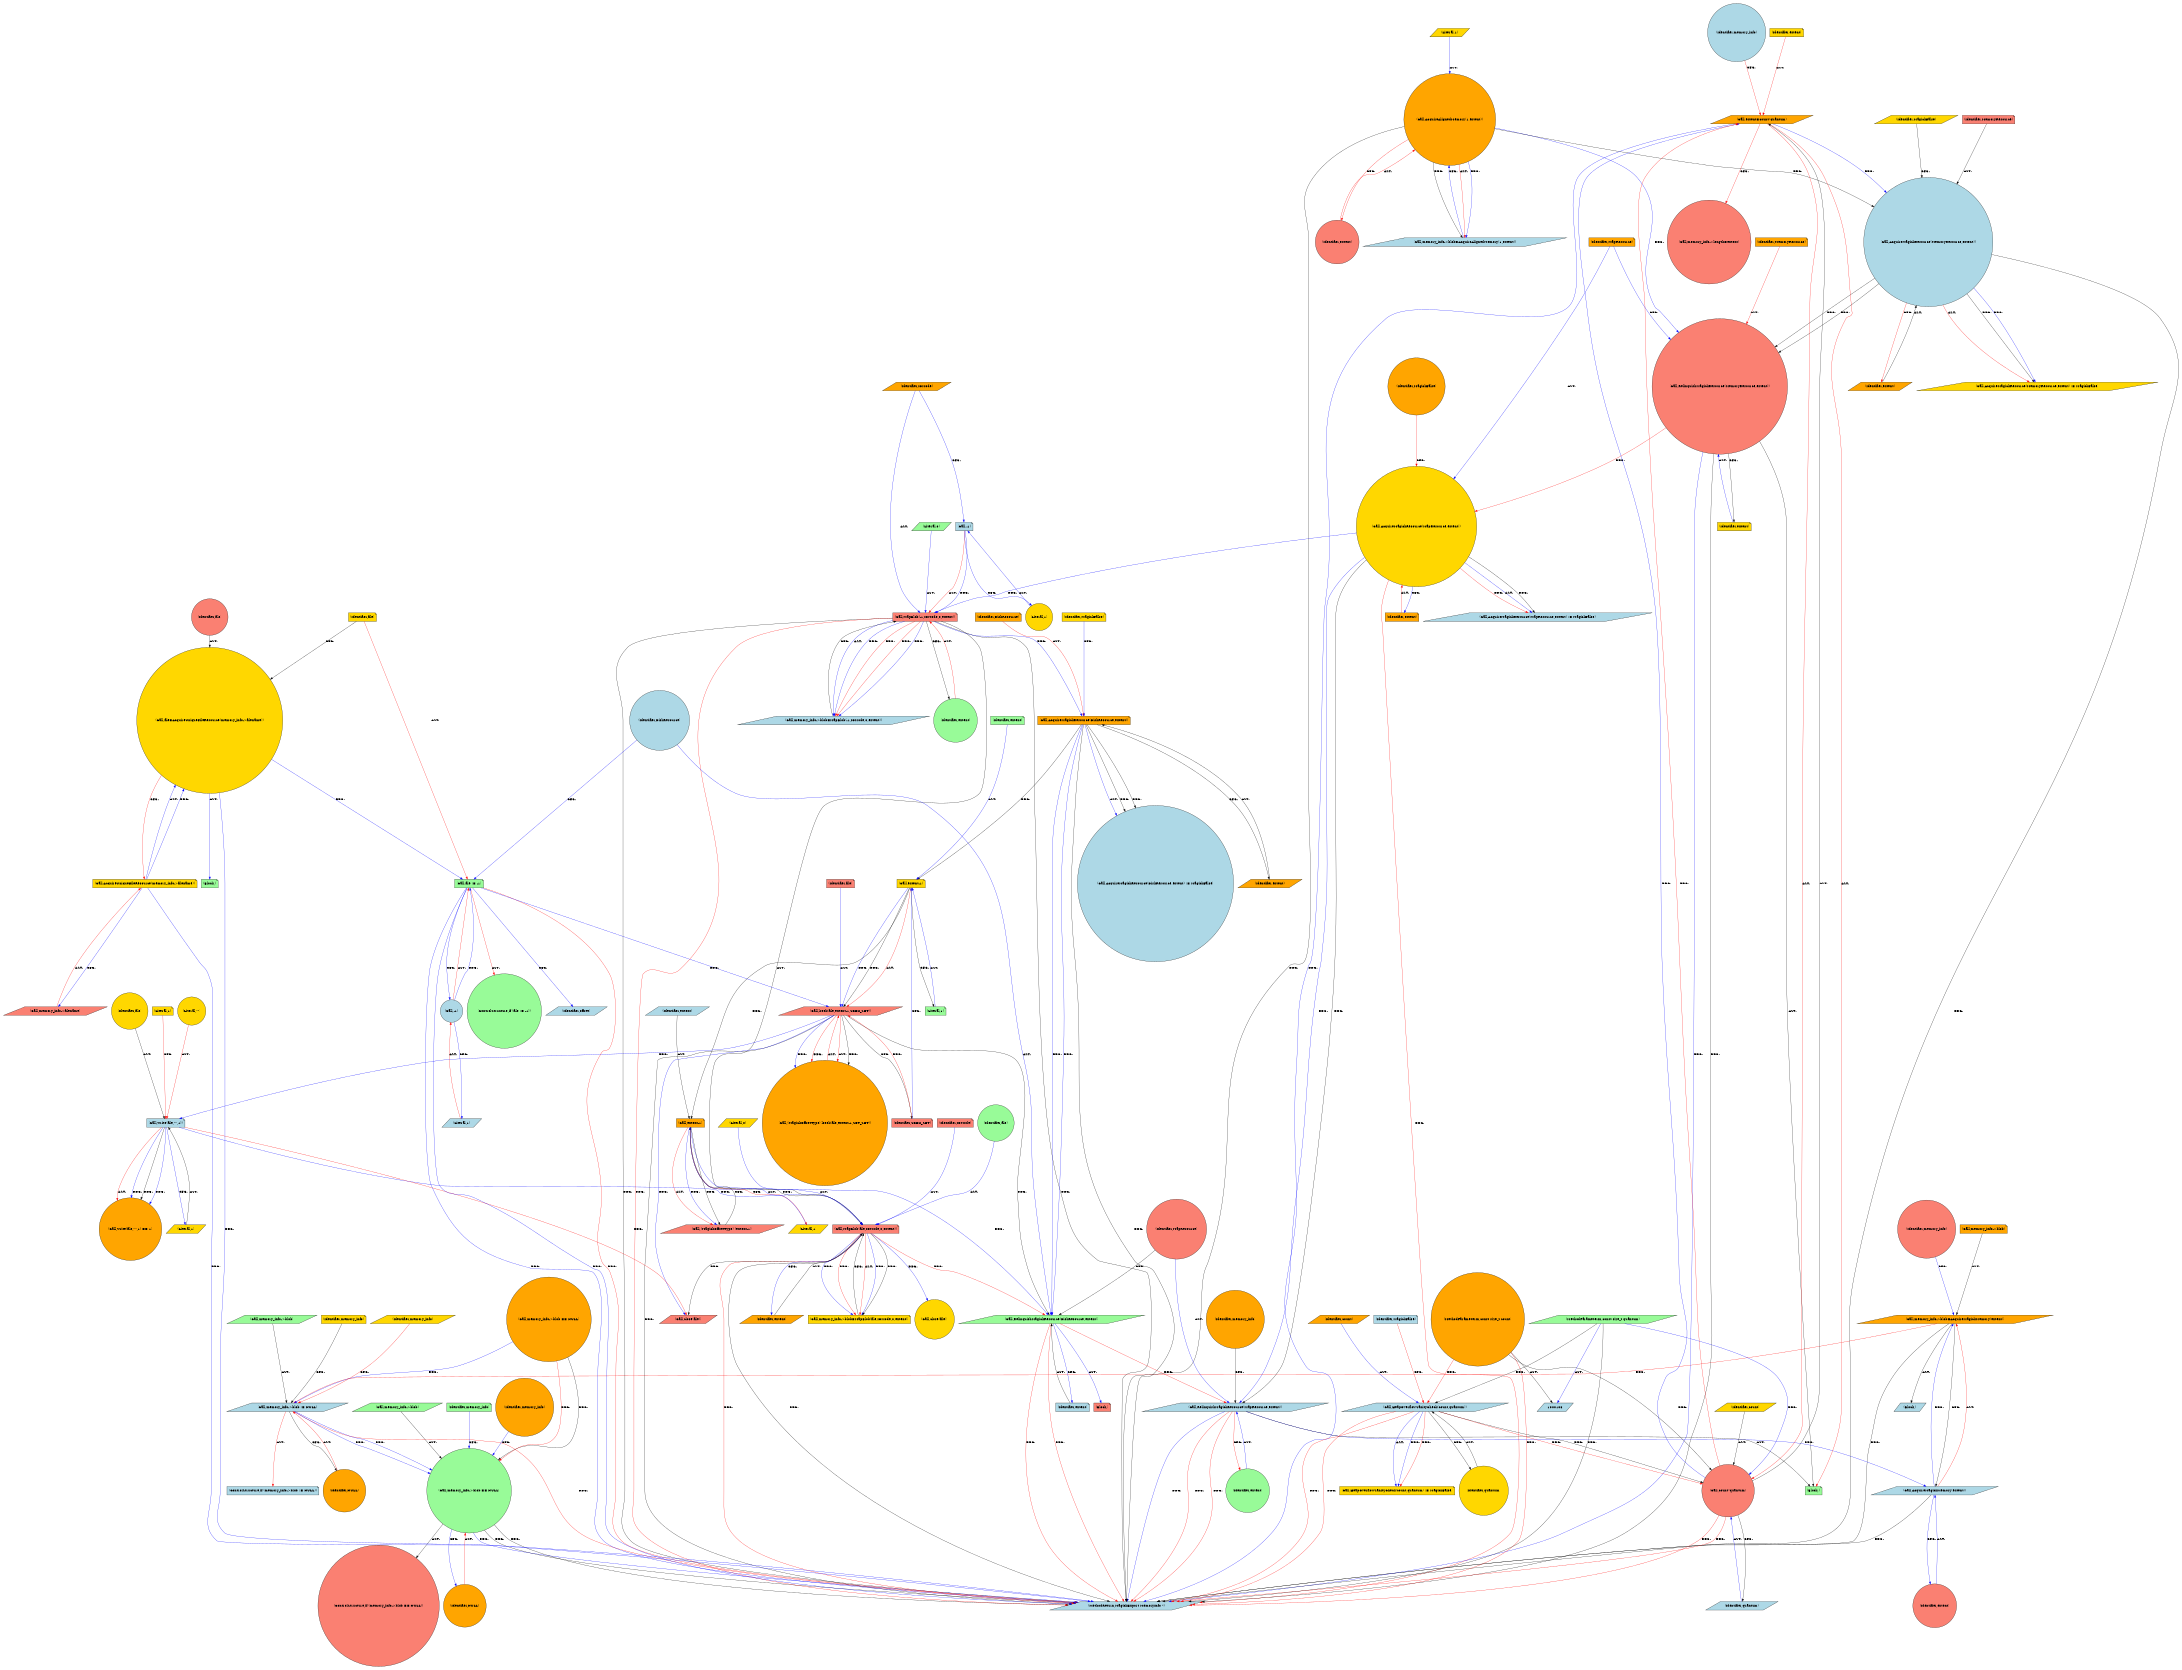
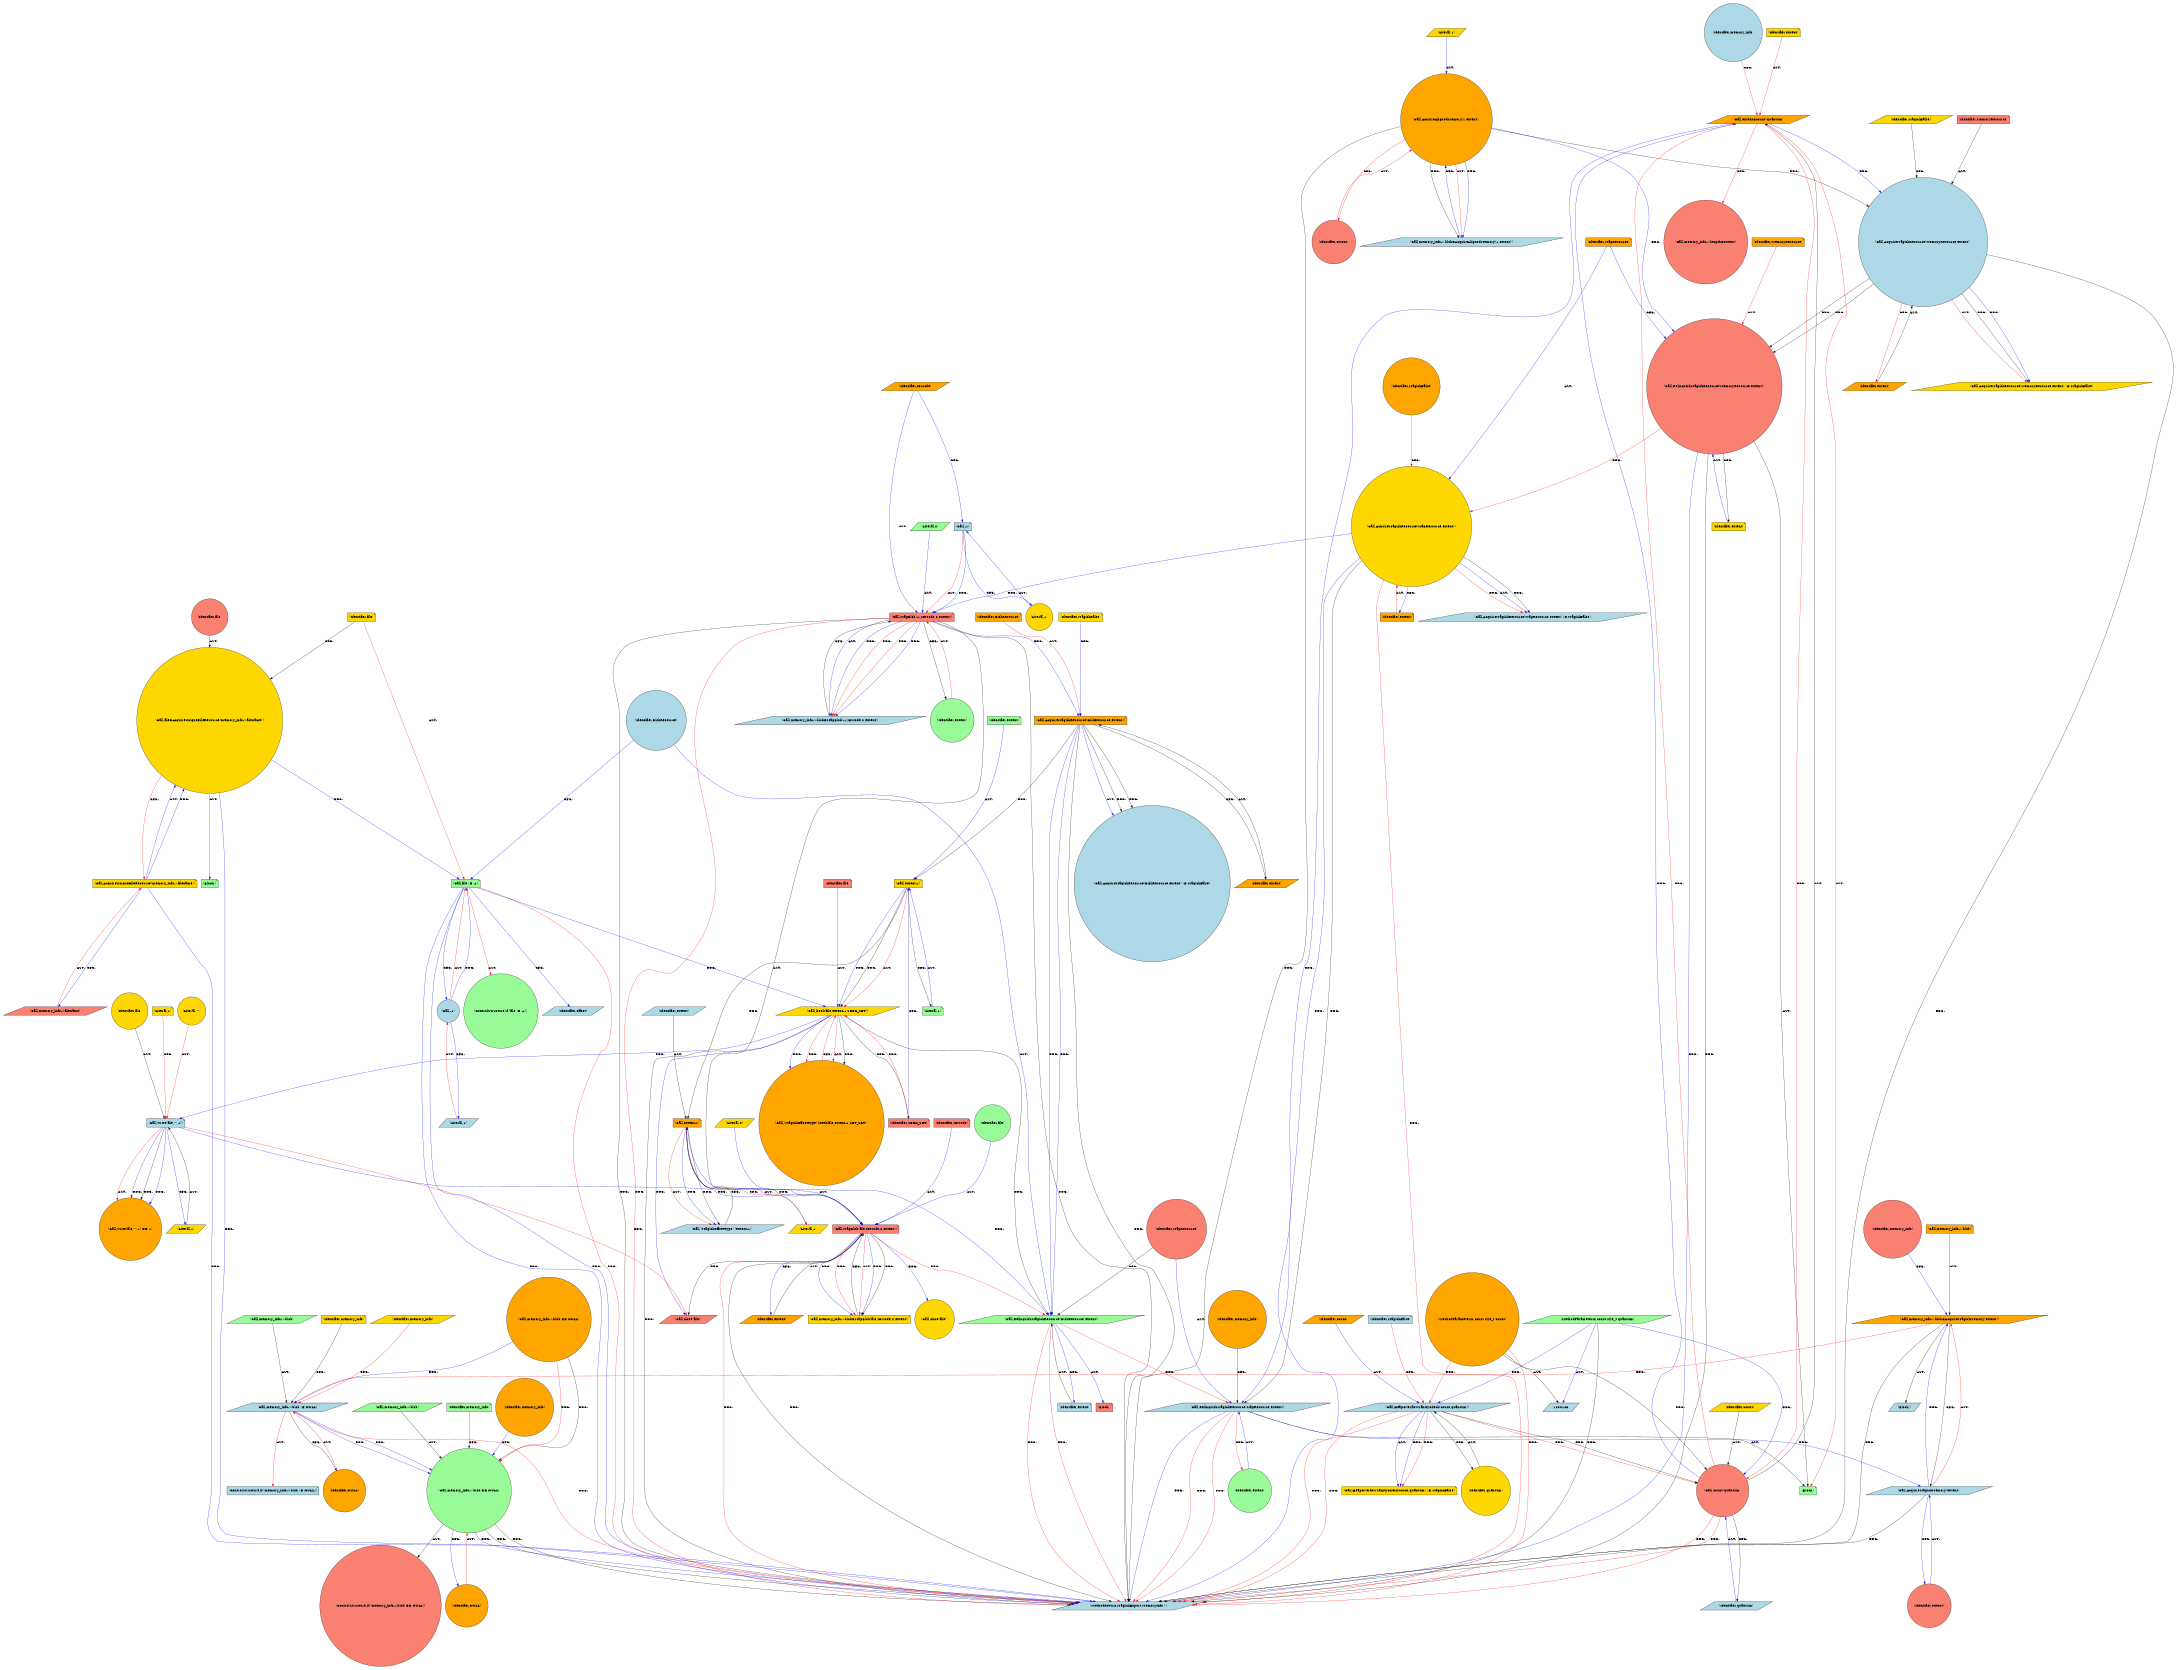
edge "(Call,extent=count*quantum)" -> "(Call,count*quantum)": label "AST: " -> "CFG: "
node "(Call,lseek(file,extent-1,SEEK_SET))": fillcolor salmon -> gold
edge "(Call,(MagickOffsetType) lseek(file,extent-1,SET_SET))" -> "(Call,lseek(file,extent-1,SEEK_SET))": label "AST: " -> "CFG: "
node "(Call,(MagickOffsetType) (extent-1))": fillcolor salmon -> lightblue
edge "(MethodParameterIn,const size_t quantum)" -> "(Call,HeapOverflowSanityCheck(count,quantum))": color black -> blue
